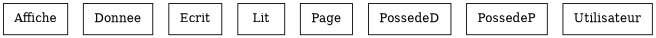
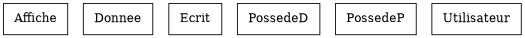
node "Lit": removed
node "Page": removed
